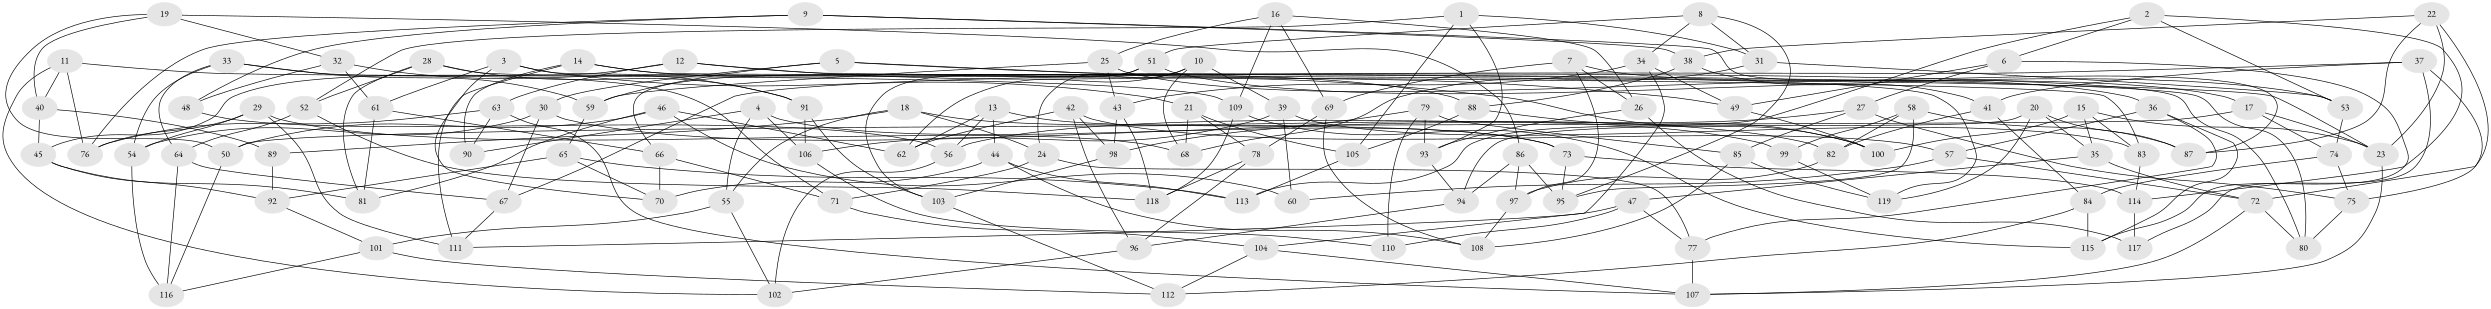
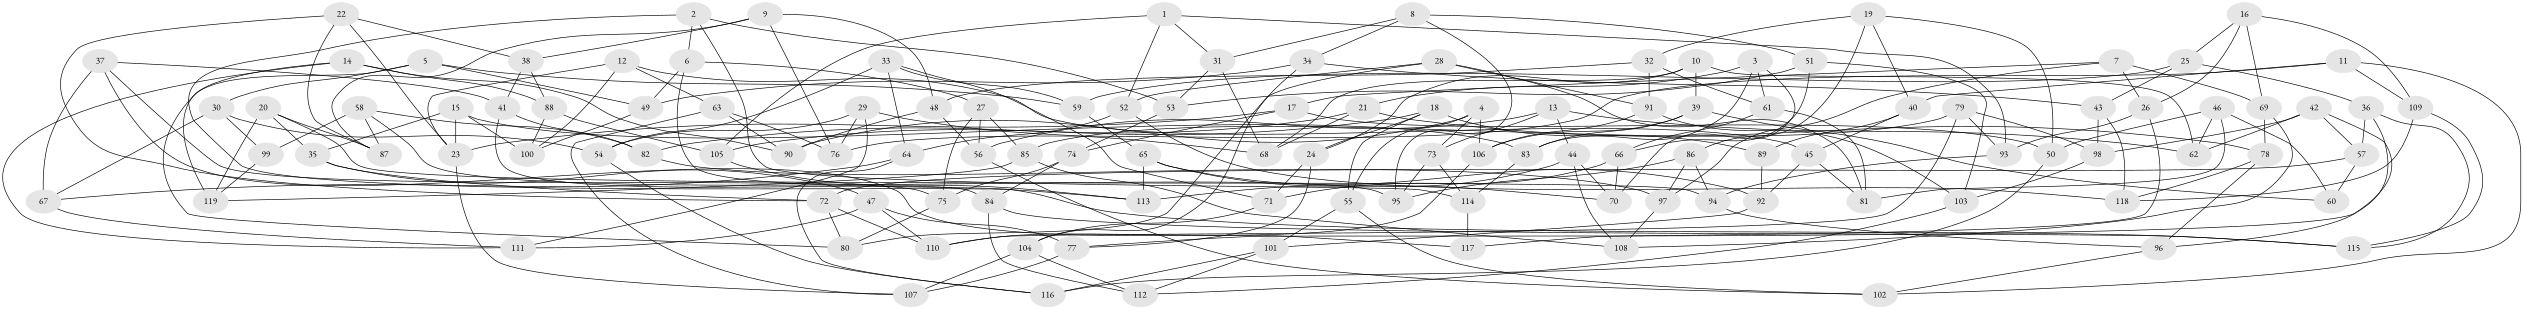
edge "48" -- "90": added
edge "72" -- "107": now "72" -- "110"
